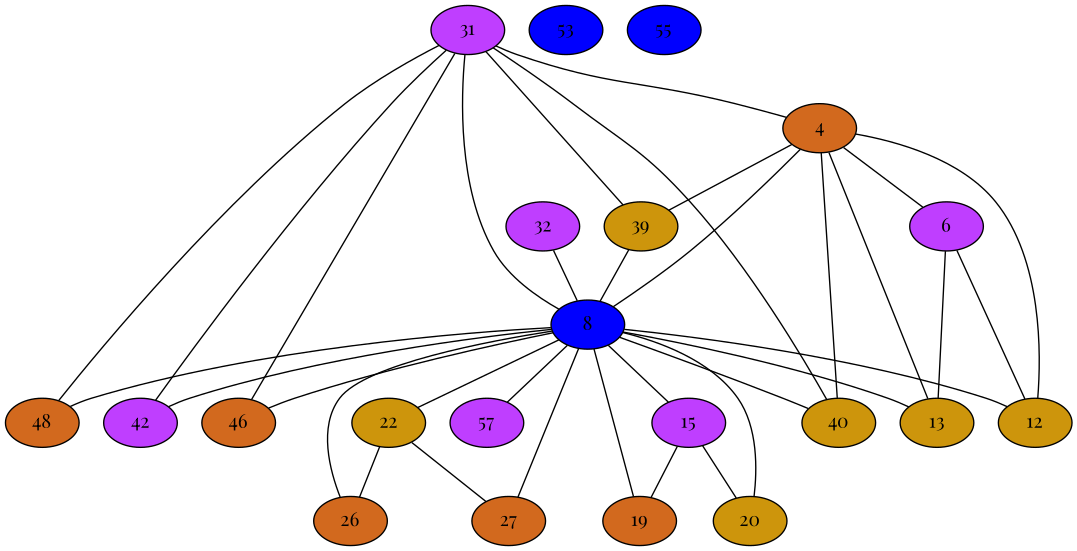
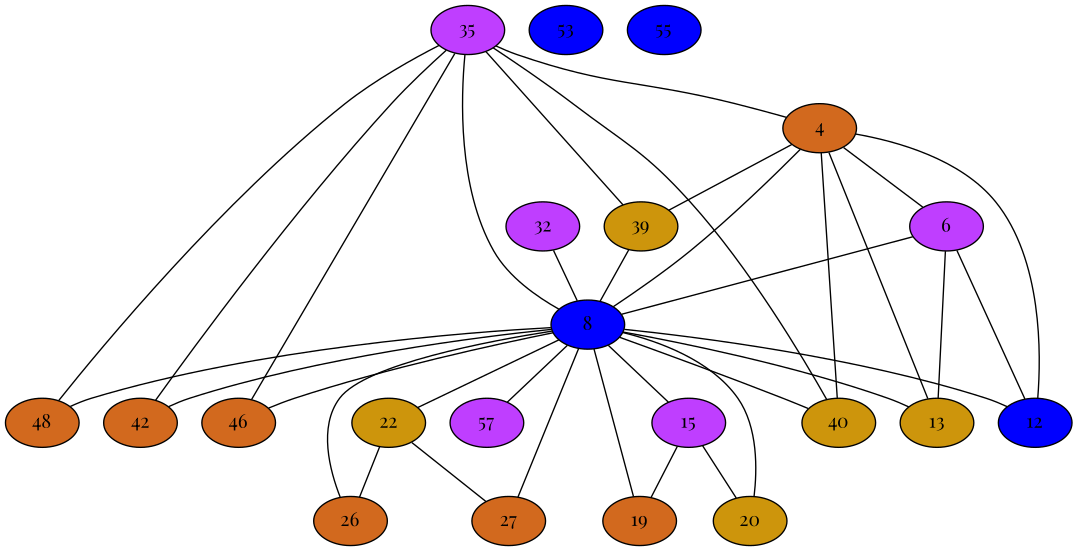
node "31": label "31" -> "35"
edge "6" -- "8": added
node "42": fillcolor darkorchid1 -> chocolate
node "12": fillcolor darkgoldenrod3 -> blue1
